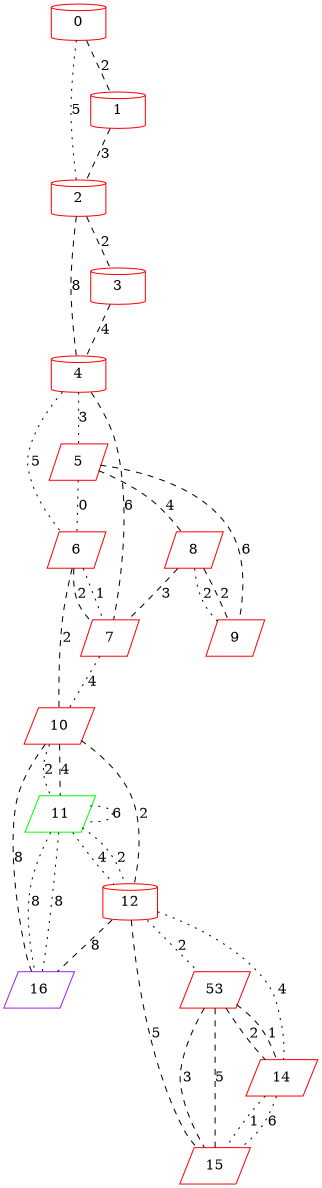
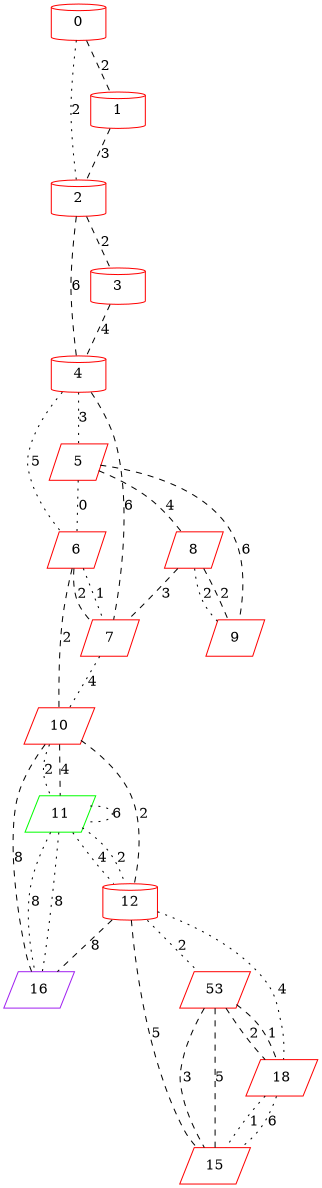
edge "0" -- "2": label "5" -> "2"
edge "2" -- "4": label "8" -> "6"
node "14": label "14" -> "18"
